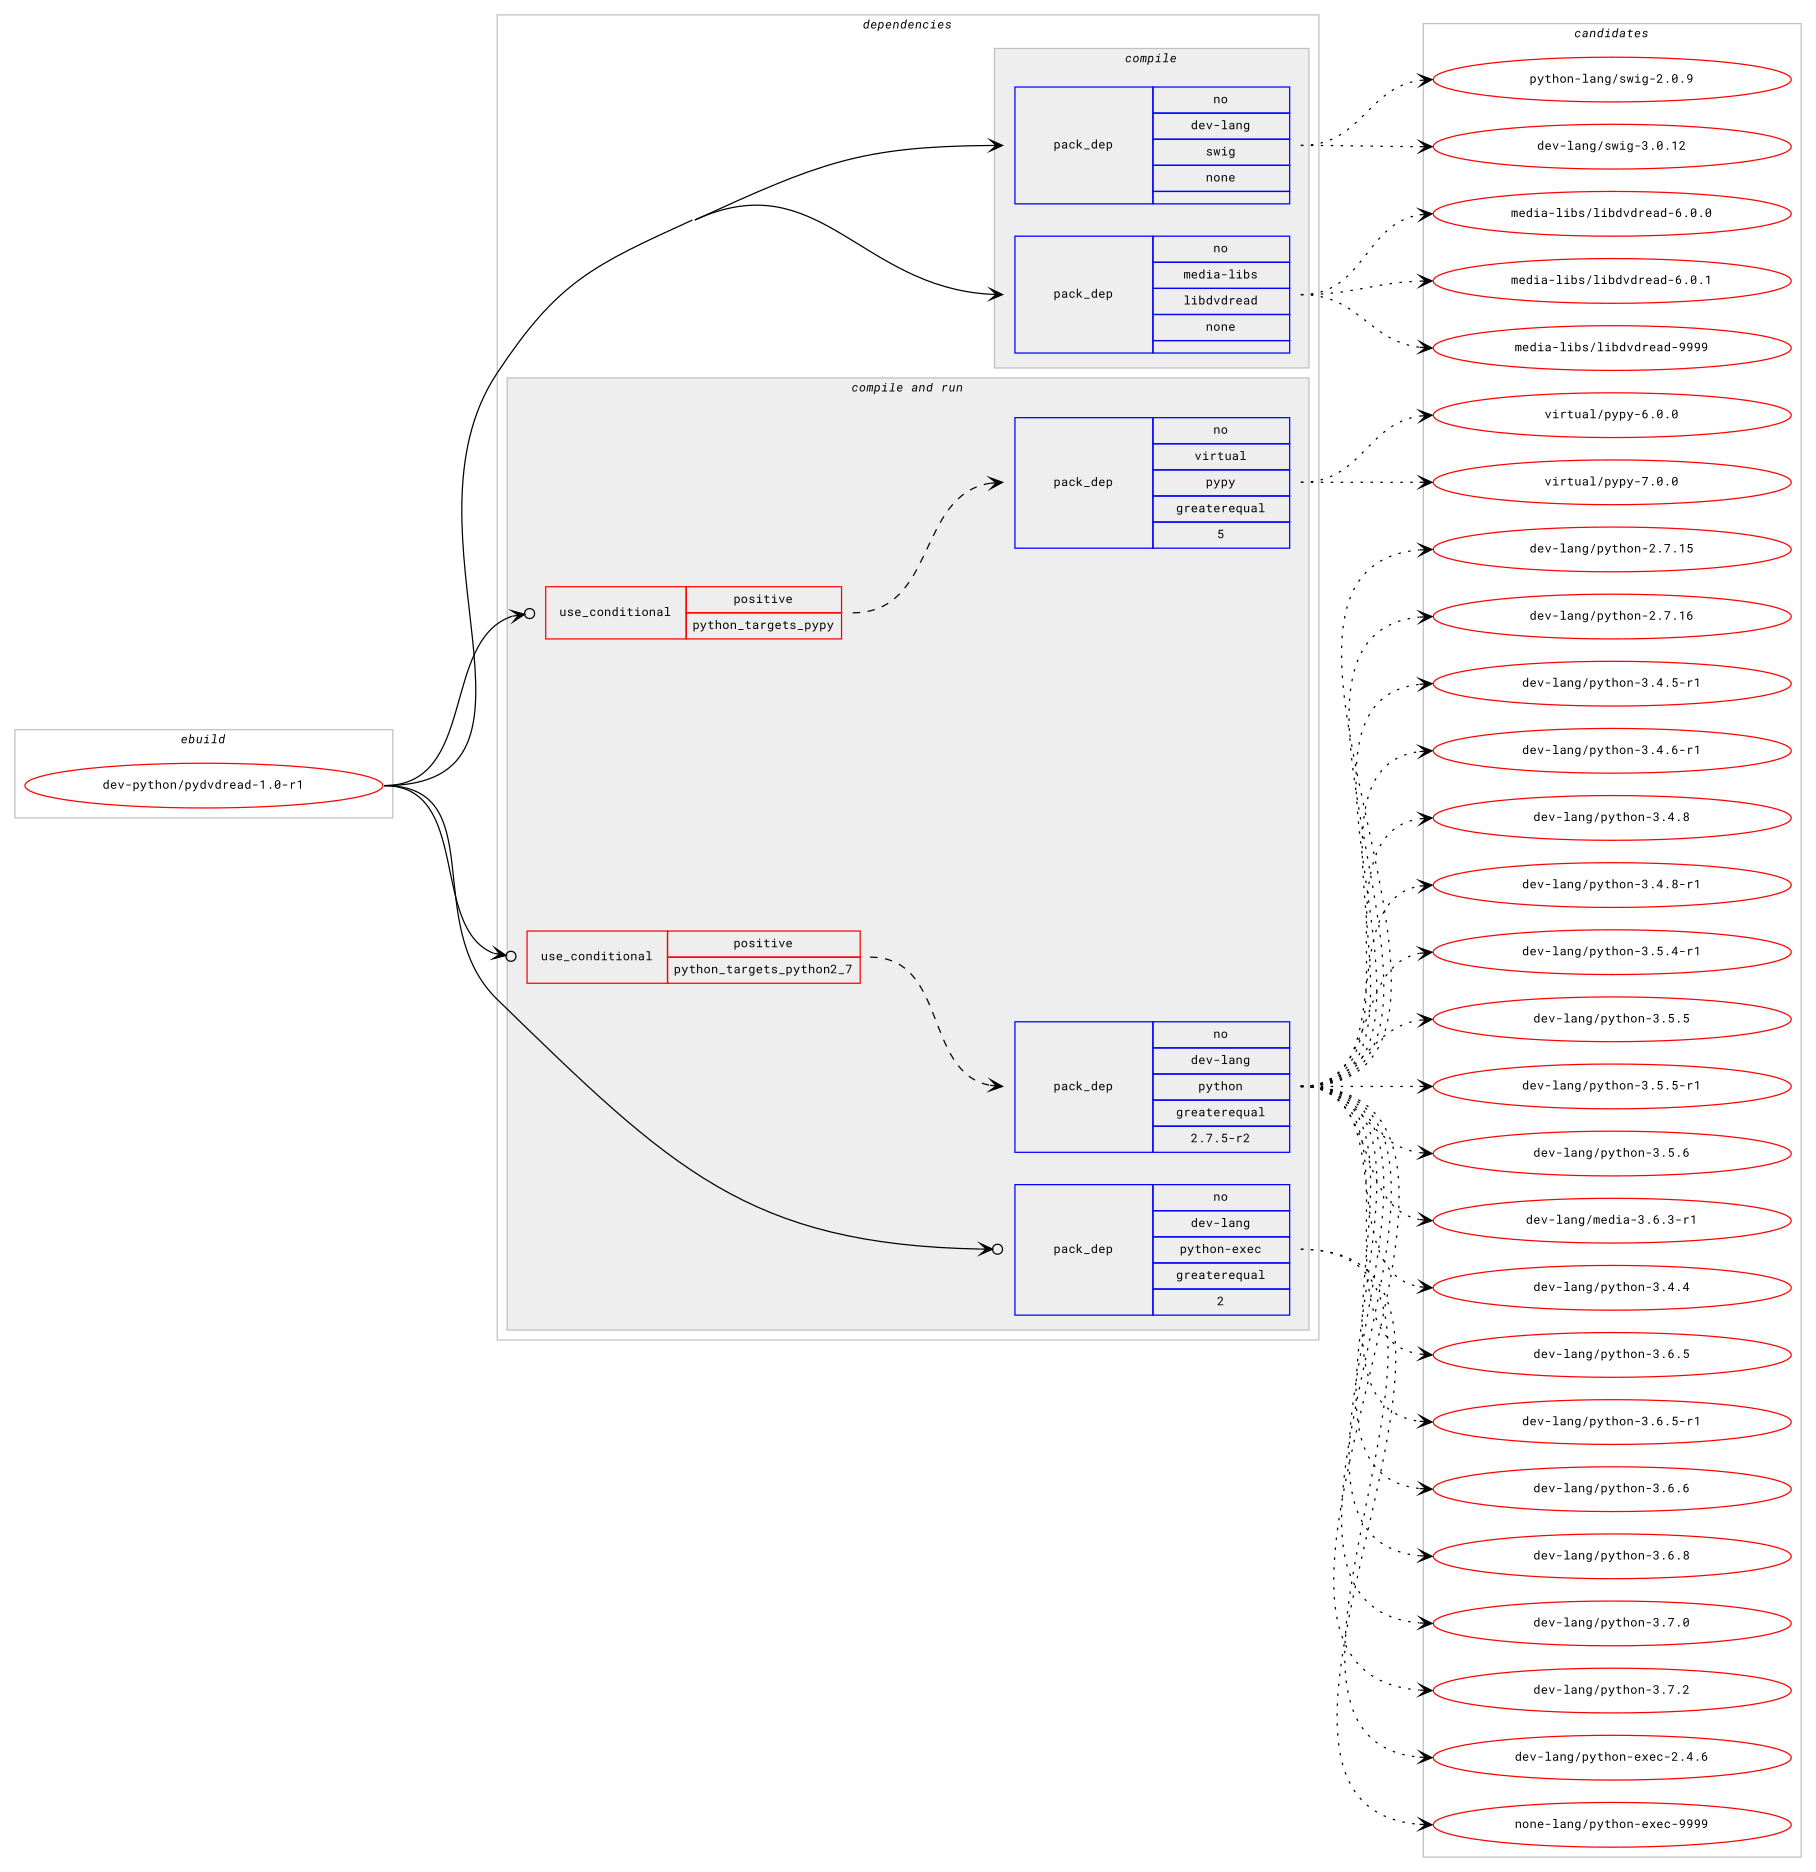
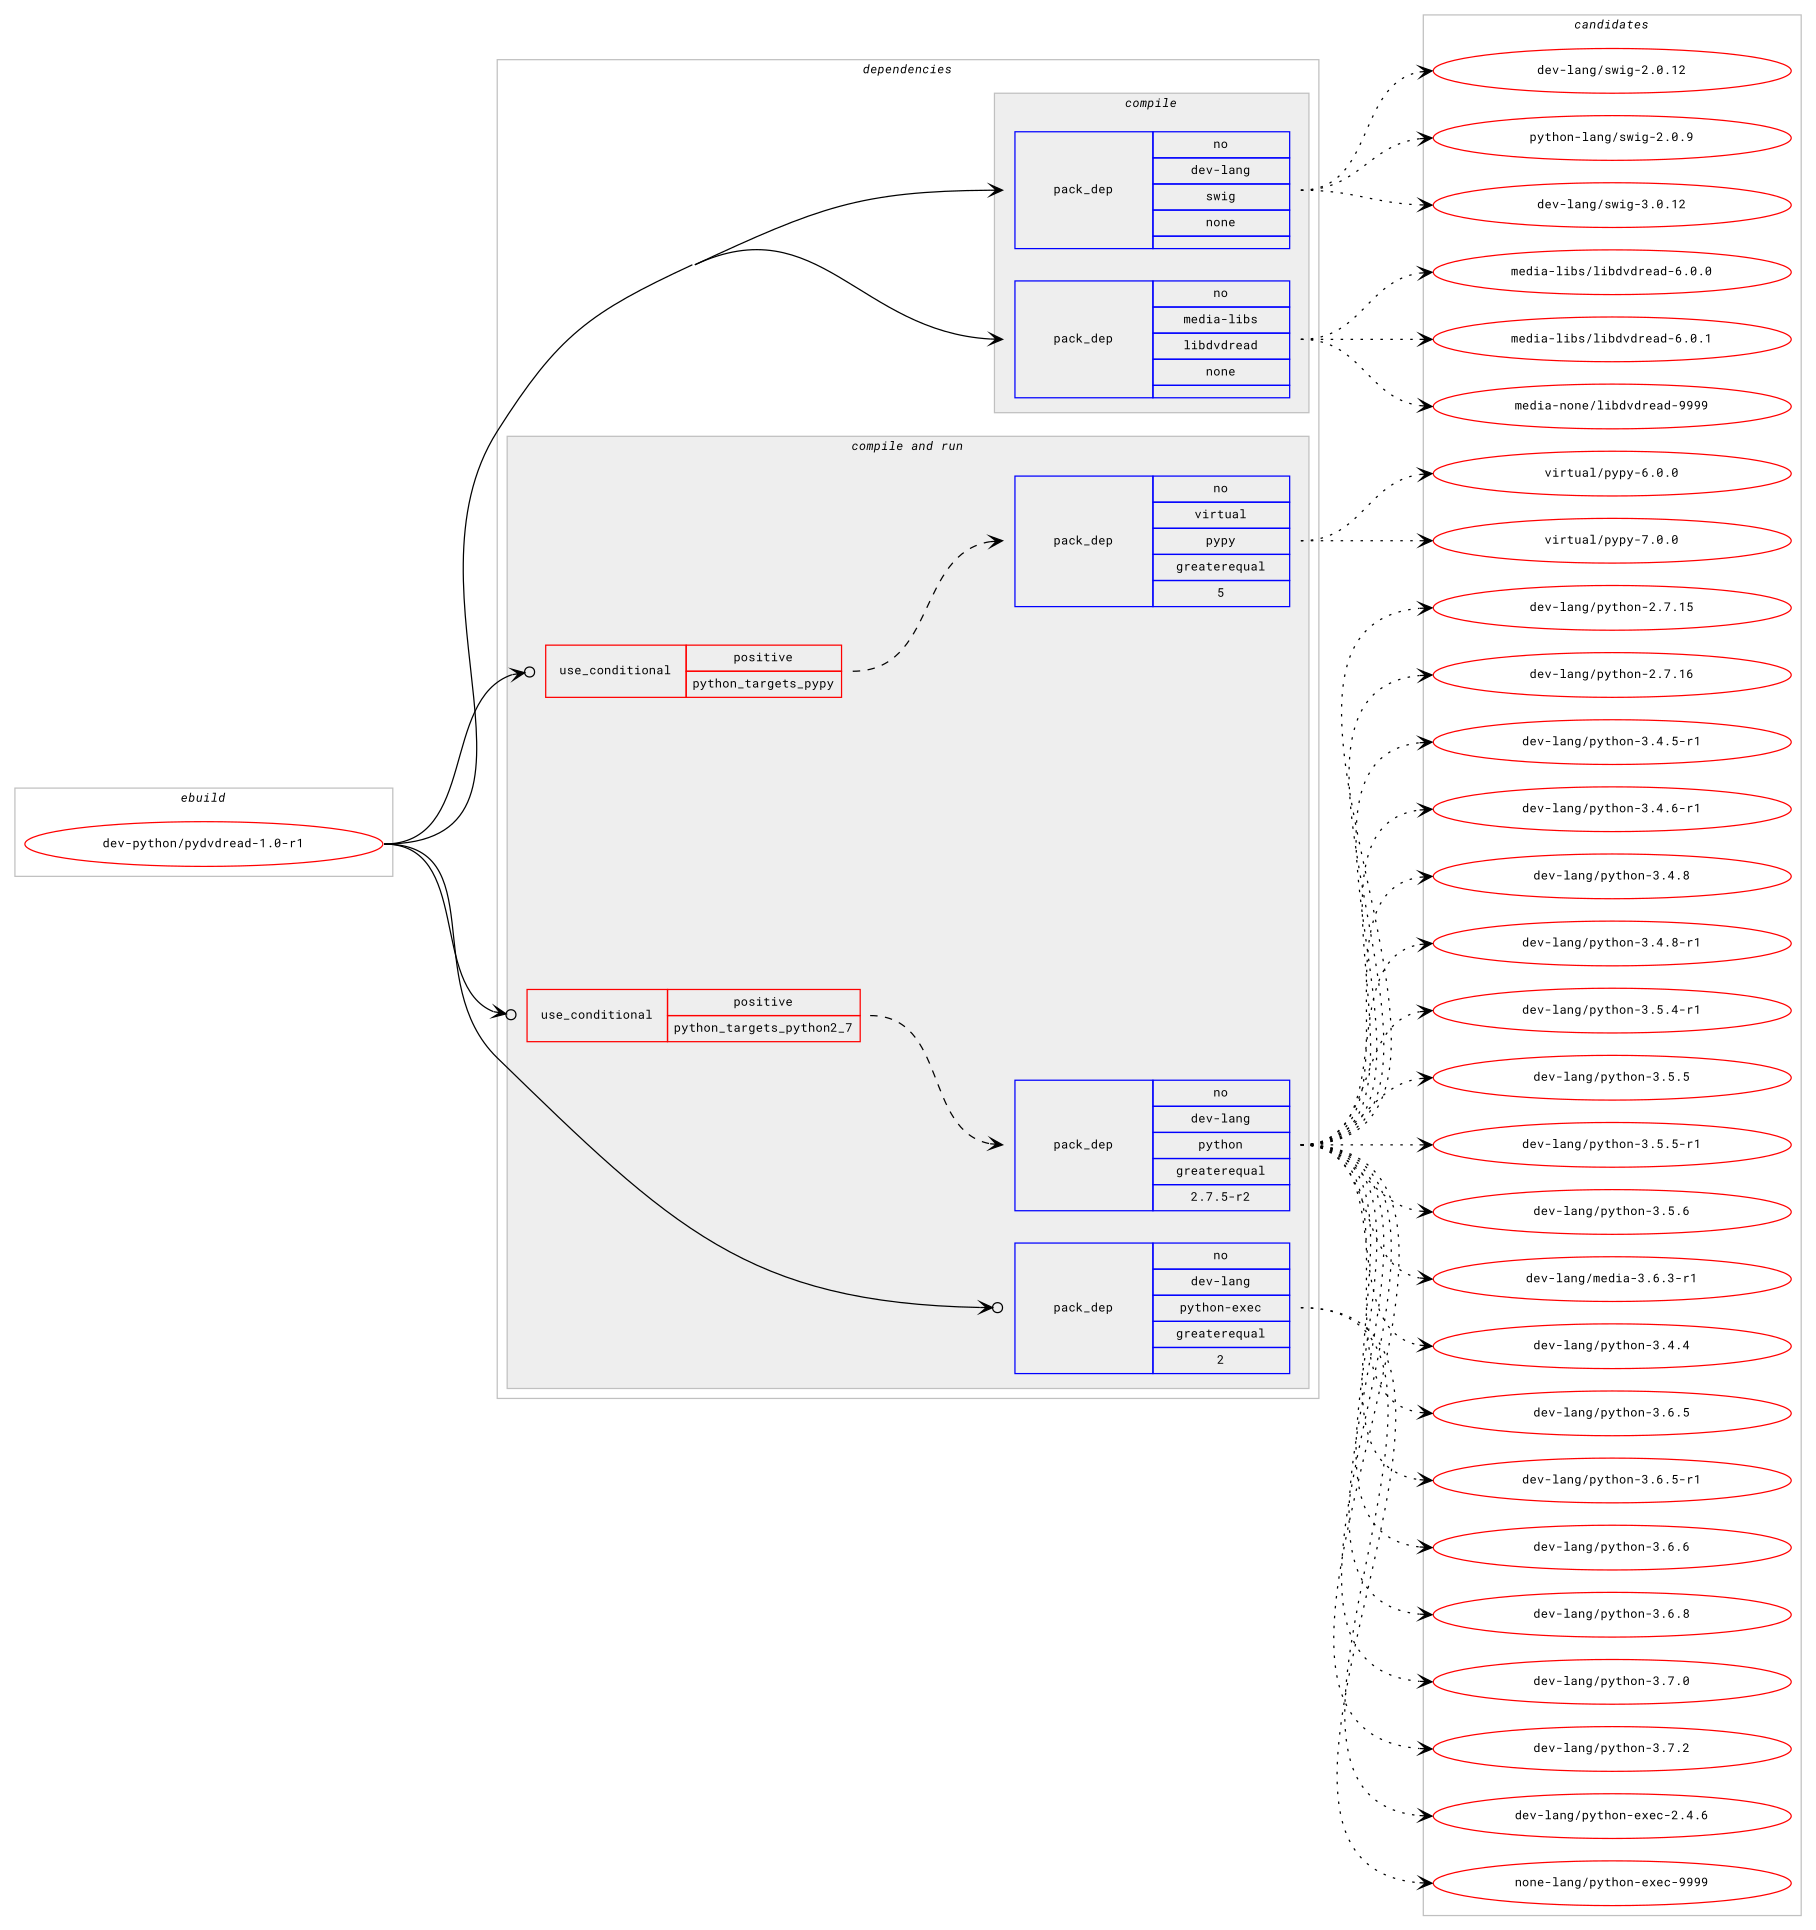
node "dev-lang/swig-2.0.12": added
node "media-libs/libdvdread-9999": label "media-libs/libdvdread-9999" -> "media-none/libdvdread-9999"
